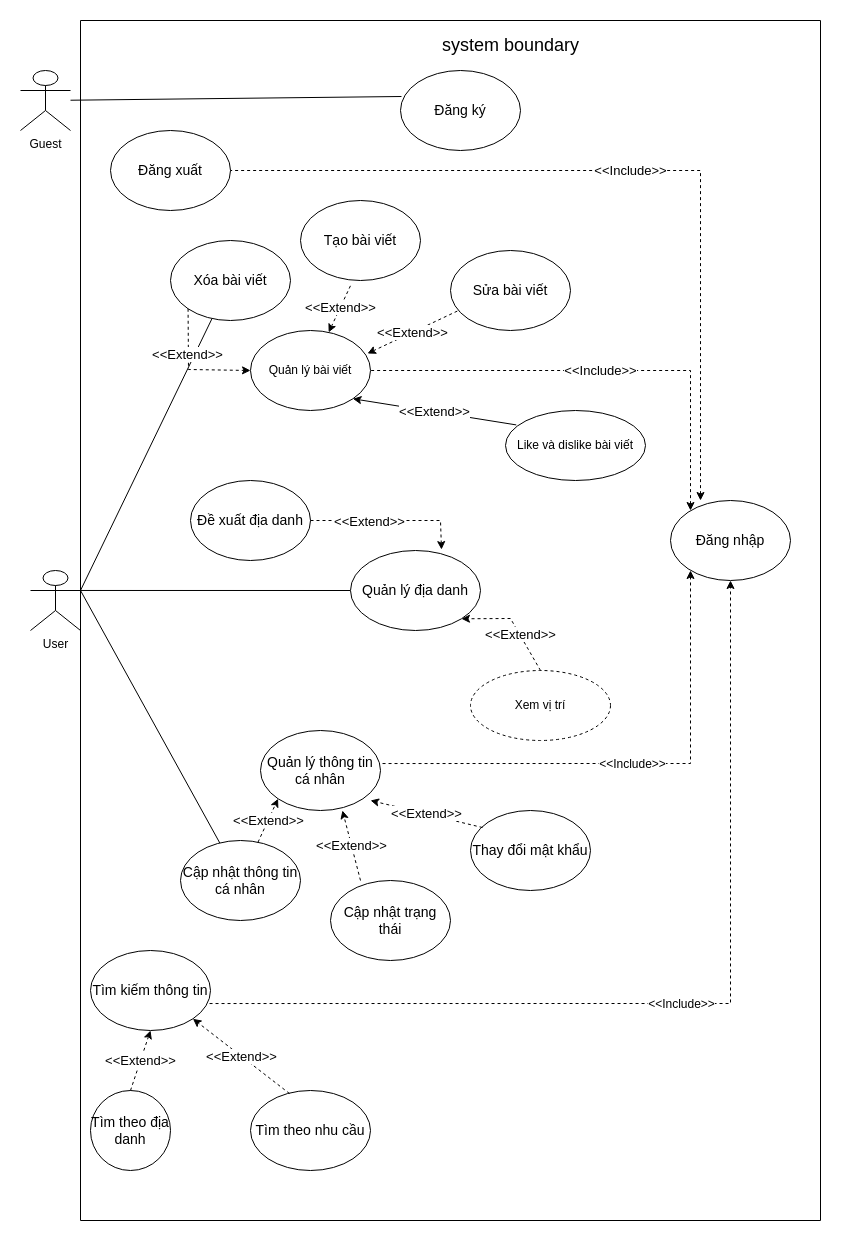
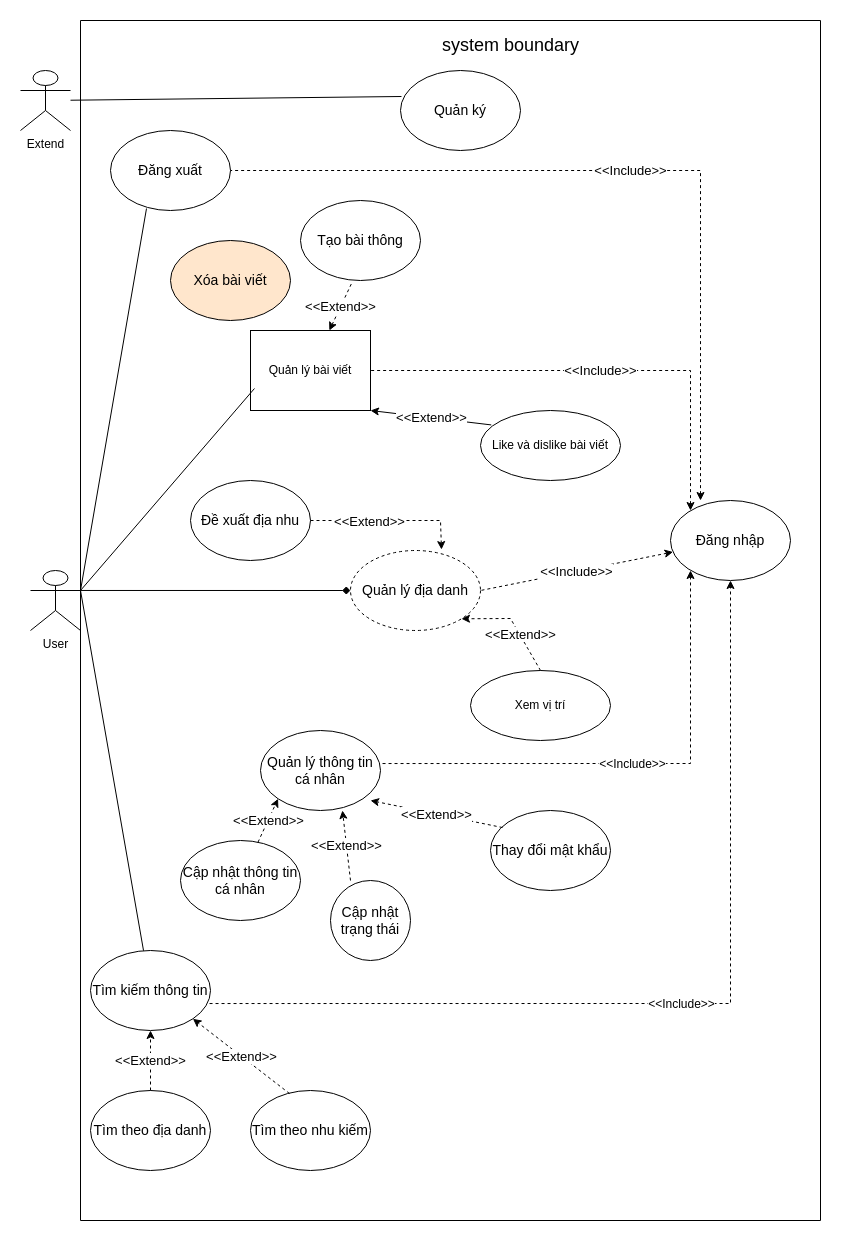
node "Đăng ký": label "Đăng ký" -> "Quản ký"
node "Guest": label "Guest" -> "Extend"
node "Tạo bài viết": label "Tạo bài viết" -> "Tạo bài thông"
node "Xóa bài viết": fillcolor #ffffff -> #ffe6cc
node "Sửa bài viết": removed
edge "Sửa bài viết" -> "Quản lý bài viết": removed, label "<<Extend>>"
edge "Xóa bài viết" -> "Quản lý bài viết": removed, label "<<Extend>>"
node "Quản lý bài viết": shape ellipse -> rectangle
node "Like và dislike bài viết": moved (576, 446) -> (551, 446)
edge "Xóa bài viết" -- "User": now "Đăng xuất" -- "User"
node "Đề xuất địa danh": label "Đề xuất địa danh" -> "Đề xuất địa nhu"
edge "Quản lý địa danh" -> "Đăng nhập": added, label "<<Include>>"
edge "Quản lý địa danh" -- "User": arrowhead none -> diamond
node "Quản lý địa danh": style solid -> dashed
node "Xem vị trí": style dashed -> solid
edge "User" -- "Cập nhật thông tin cá nhân": now "User" -- "Quản lý bài viết"
edge "User" -- "Tìm kiếm thông tin": added
node "Thay đổi mật khẩu": moved (531, 851) -> (551, 851)
node "Cập nhật trạng thái": size 120x80 -> 80x80
node "Tìm theo địa danh": size 80x80 -> 120x80
node "Tìm theo nhu cầu": label "Tìm theo nhu cầu" -> "Tìm theo nhu kiếm"
